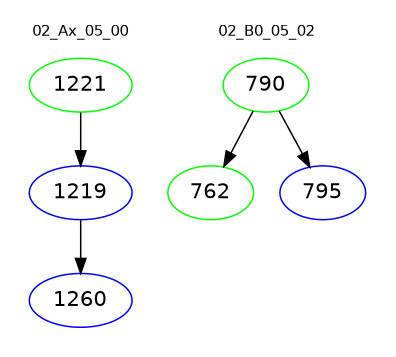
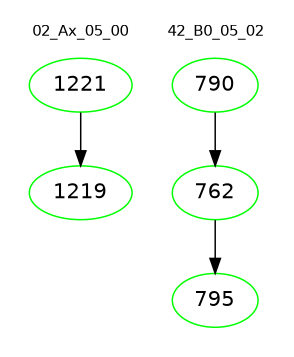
cluster "02_B0_05_02": label "02_B0_05_02" -> "42_B0_05_02"
edge "790" -> "795": now "762" -> "795"
node "1219": color blue -> green
node "795": color blue -> green
node "1260": removed
